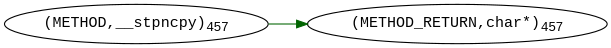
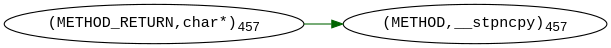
edge "(METHOD,__stpncpy)" -> "(METHOD_RETURN,char*)": reversed
